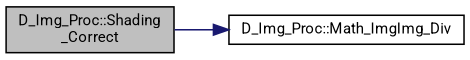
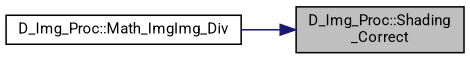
edge "D_Img_Proc::Shading _Correct" -> "D_Img_Proc::Math_ImgImg_Div": reversed
